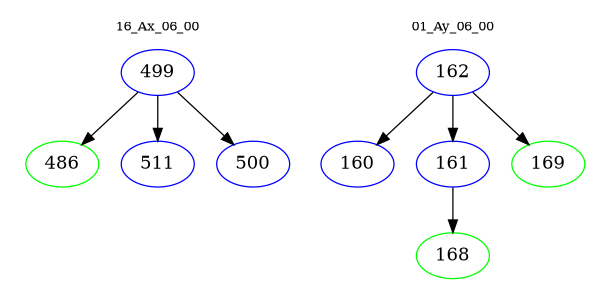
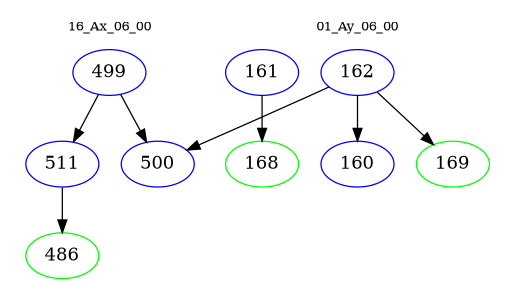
edge "162" -> "161": now "162" -> "500"
edge "499" -> "486": now "511" -> "486"
